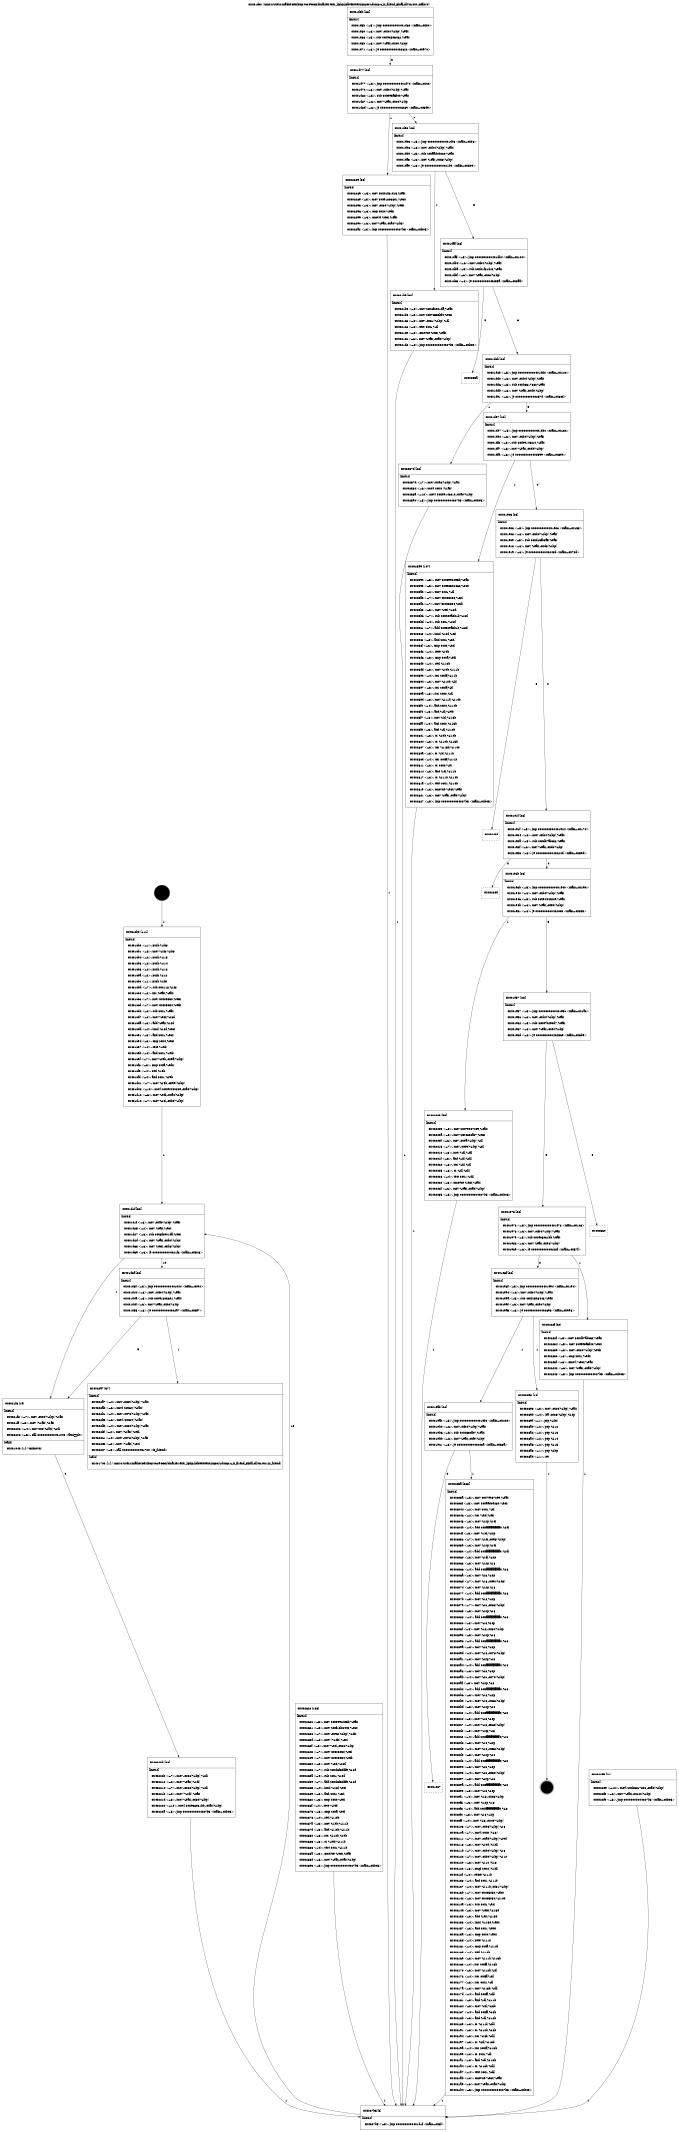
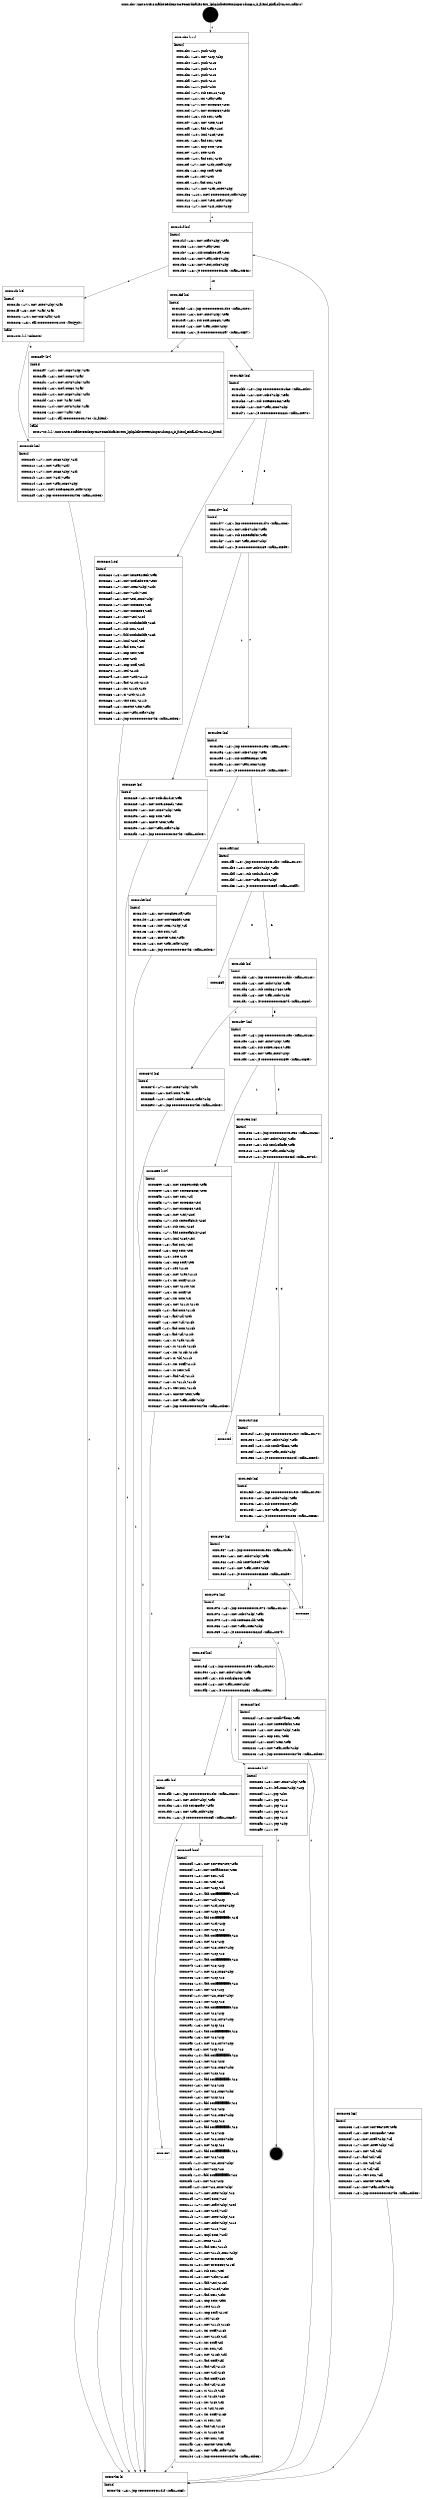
edge "0x401d5b [28]" -> "0x40262c [108]": added, label "1"
node "0x40224d": removed
edge "0x401e3b [28]" -> "0x402005 [53]": now "0x401e3b [28]" -> "0x402569"
edge "0x401d3f [28]" -> "0x4021f8 [19]": now "0x401d3f [28]" -> "0x401d5b [28]"
node "0x4022e9 [21]": removed
